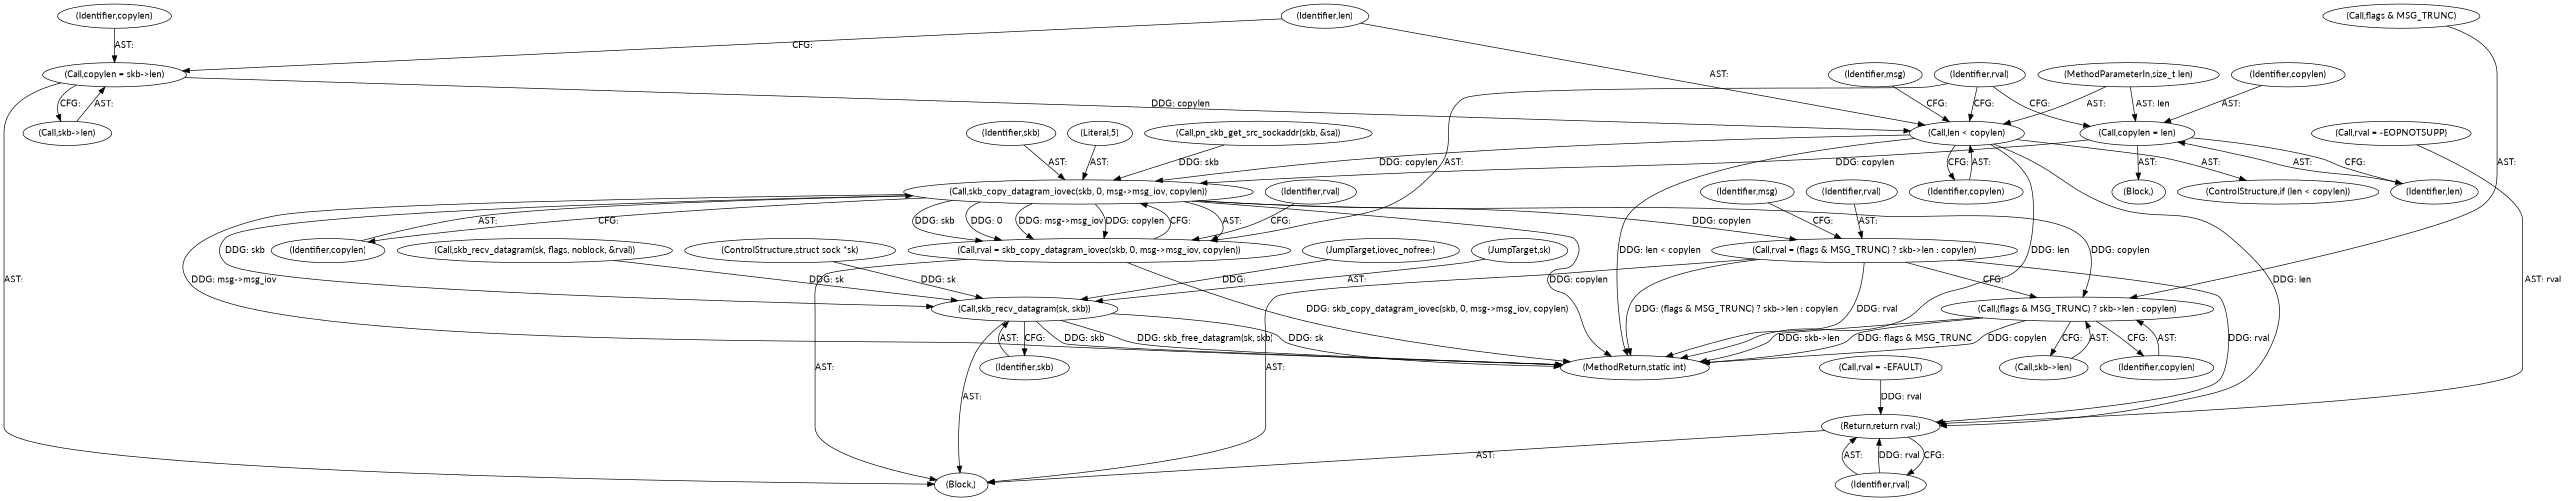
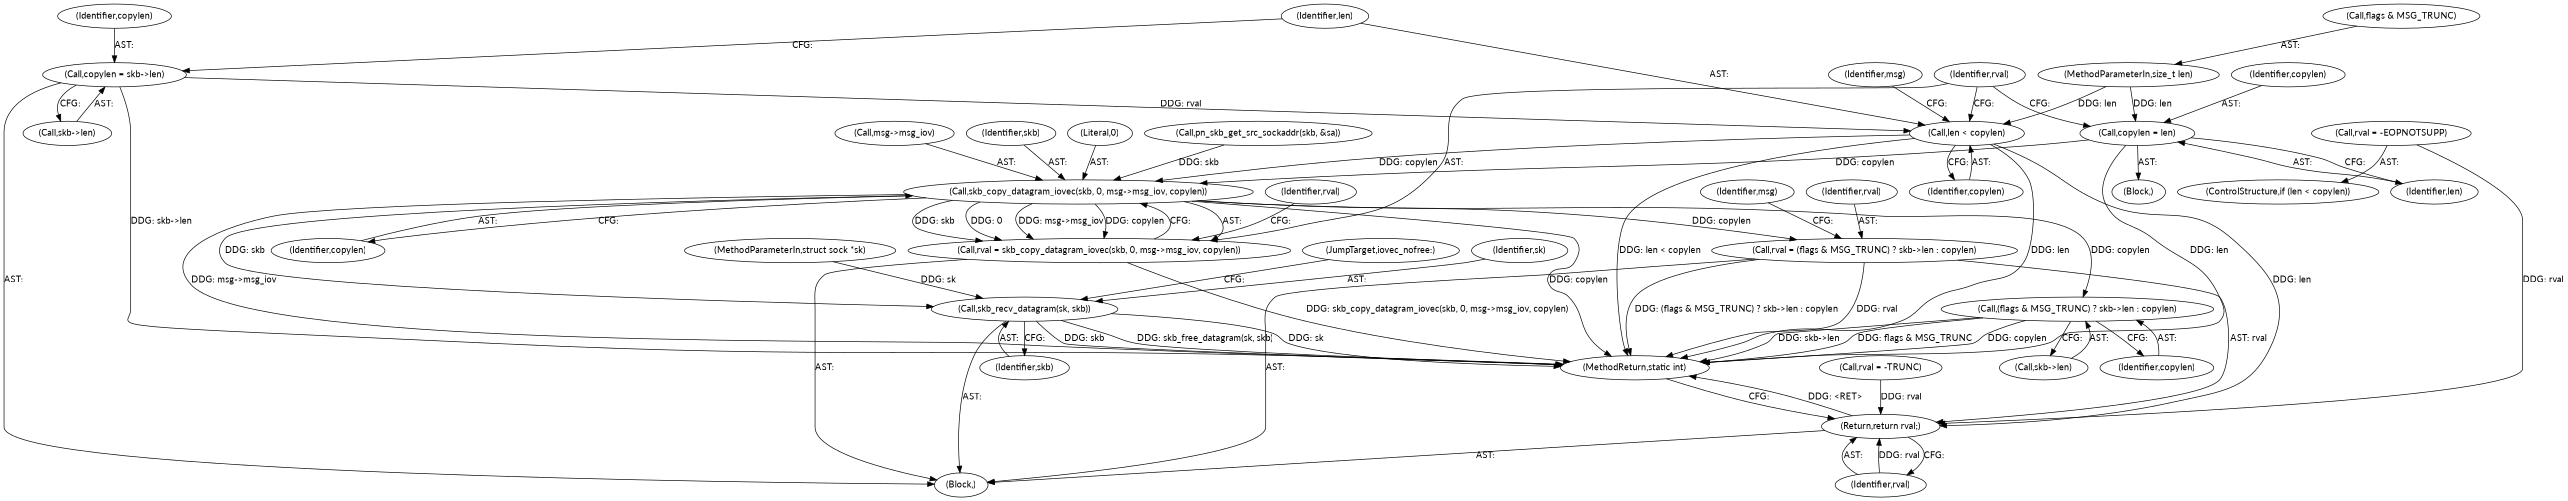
edge "(Call,copylen = skb->len)" -> "(Call,len < copylen)": label "DDG: copylen" -> "DDG: rval"
edge "(MethodParameterIn,size_t len)" -> "(Call,len < copylen)": label "AST: " -> "DDG: len"
edge "(MethodParameterIn,size_t len)" -> "(Call,copylen = len)": label "AST: len" -> "DDG: len"
node "(Call,msg->msg_iov)": added
node "(Literal,5)": label "(Literal,5)" -> "(Literal,0)"
edge "(Call,len < copylen)" -> "(ControlStructure,if (len < copylen))": now "(Call,rval = -EOPNOTSUPP)" -> "(ControlStructure,if (len < copylen))"
edge "(Call,flags & MSG_TRUNC)" -> "(Call,(flags & MSG_TRUNC) ? skb->len : copylen)": now "(Call,flags & MSG_TRUNC)" -> "(MethodParameterIn,size_t len)"
node "(Call,skb_recv_datagram(sk, flags, noblock, &rval))": removed
node "(ControlStructure,struct sock *sk)": label "(ControlStructure,struct sock *sk)" -> "(MethodParameterIn,struct sock *sk)"
node "(JumpTarget,sk)": label "(JumpTarget,sk)" -> "(Identifier,sk)"
edge "(Call,rval = (flags & MSG_TRUNC) ? skb->len : copylen)" -> "(Call,(flags & MSG_TRUNC) ? skb->len : copylen)": removed, label "CFG:"
edge "(JumpTarget,iovec_nofree:)" -> "(Call,skb_recv_datagram(sk, skb))": label "DDG: " -> "CFG: "
edge "(Call,rval = -EOPNOTSUPP)" -> "(Return,return rval;)": label "AST: rval" -> "DDG: rval"
edge "(Call,copylen = len)" -> "(MethodReturn,static int)": added, label "DDG: len"
edge "(Call,rval = (flags & MSG_TRUNC) ? skb->len : copylen)" -> "(Return,return rval;)": label "DDG: rval" -> "AST: rval"
edge "(Call,copylen = skb->len)" -> "(MethodReturn,static int)": added, label "DDG: skb->len"
node "(Call,rval = -EFAULT)": label "(Call,rval = -EFAULT)" -> "(Call,rval = -TRUNC)"
edge "(Return,return rval;)" -> "(MethodReturn,static int)": added, label "DDG: <RET>"
edge "(MethodReturn,static int)" -> "(Return,return rval;)": added, label "CFG:"
